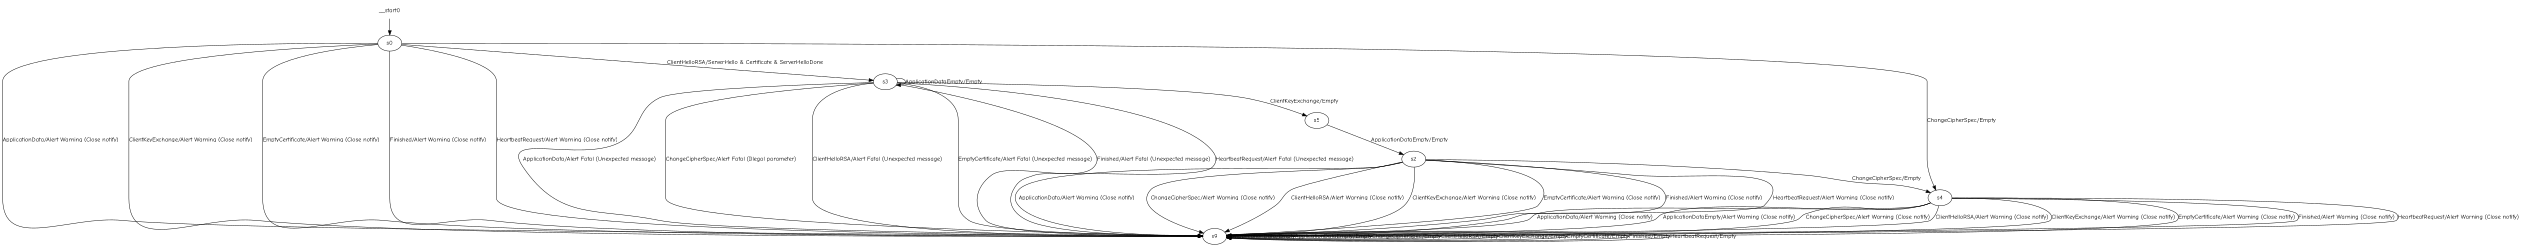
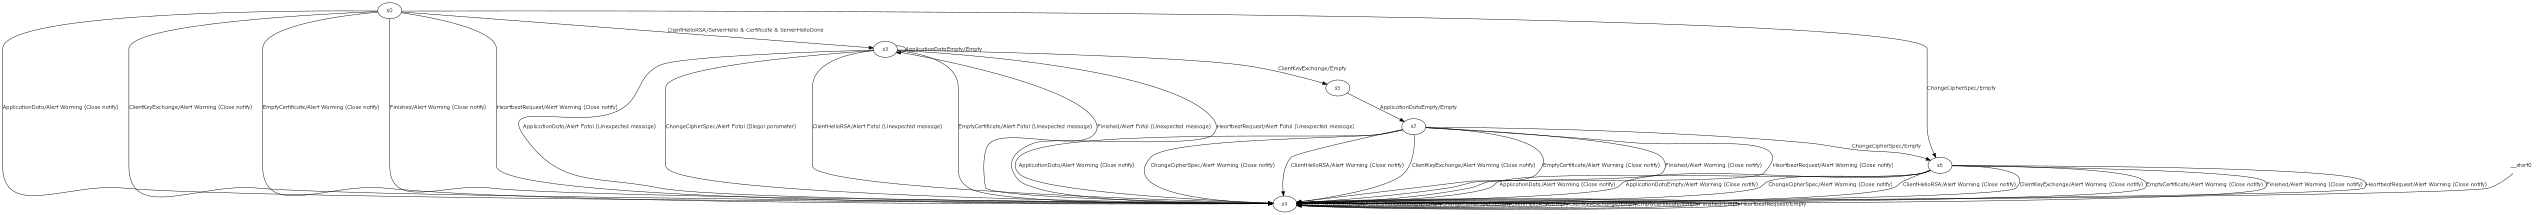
edge "__start0" -> "s0": now "__start0" -> "s9"
node "s4": label "s4" -> "s6"
